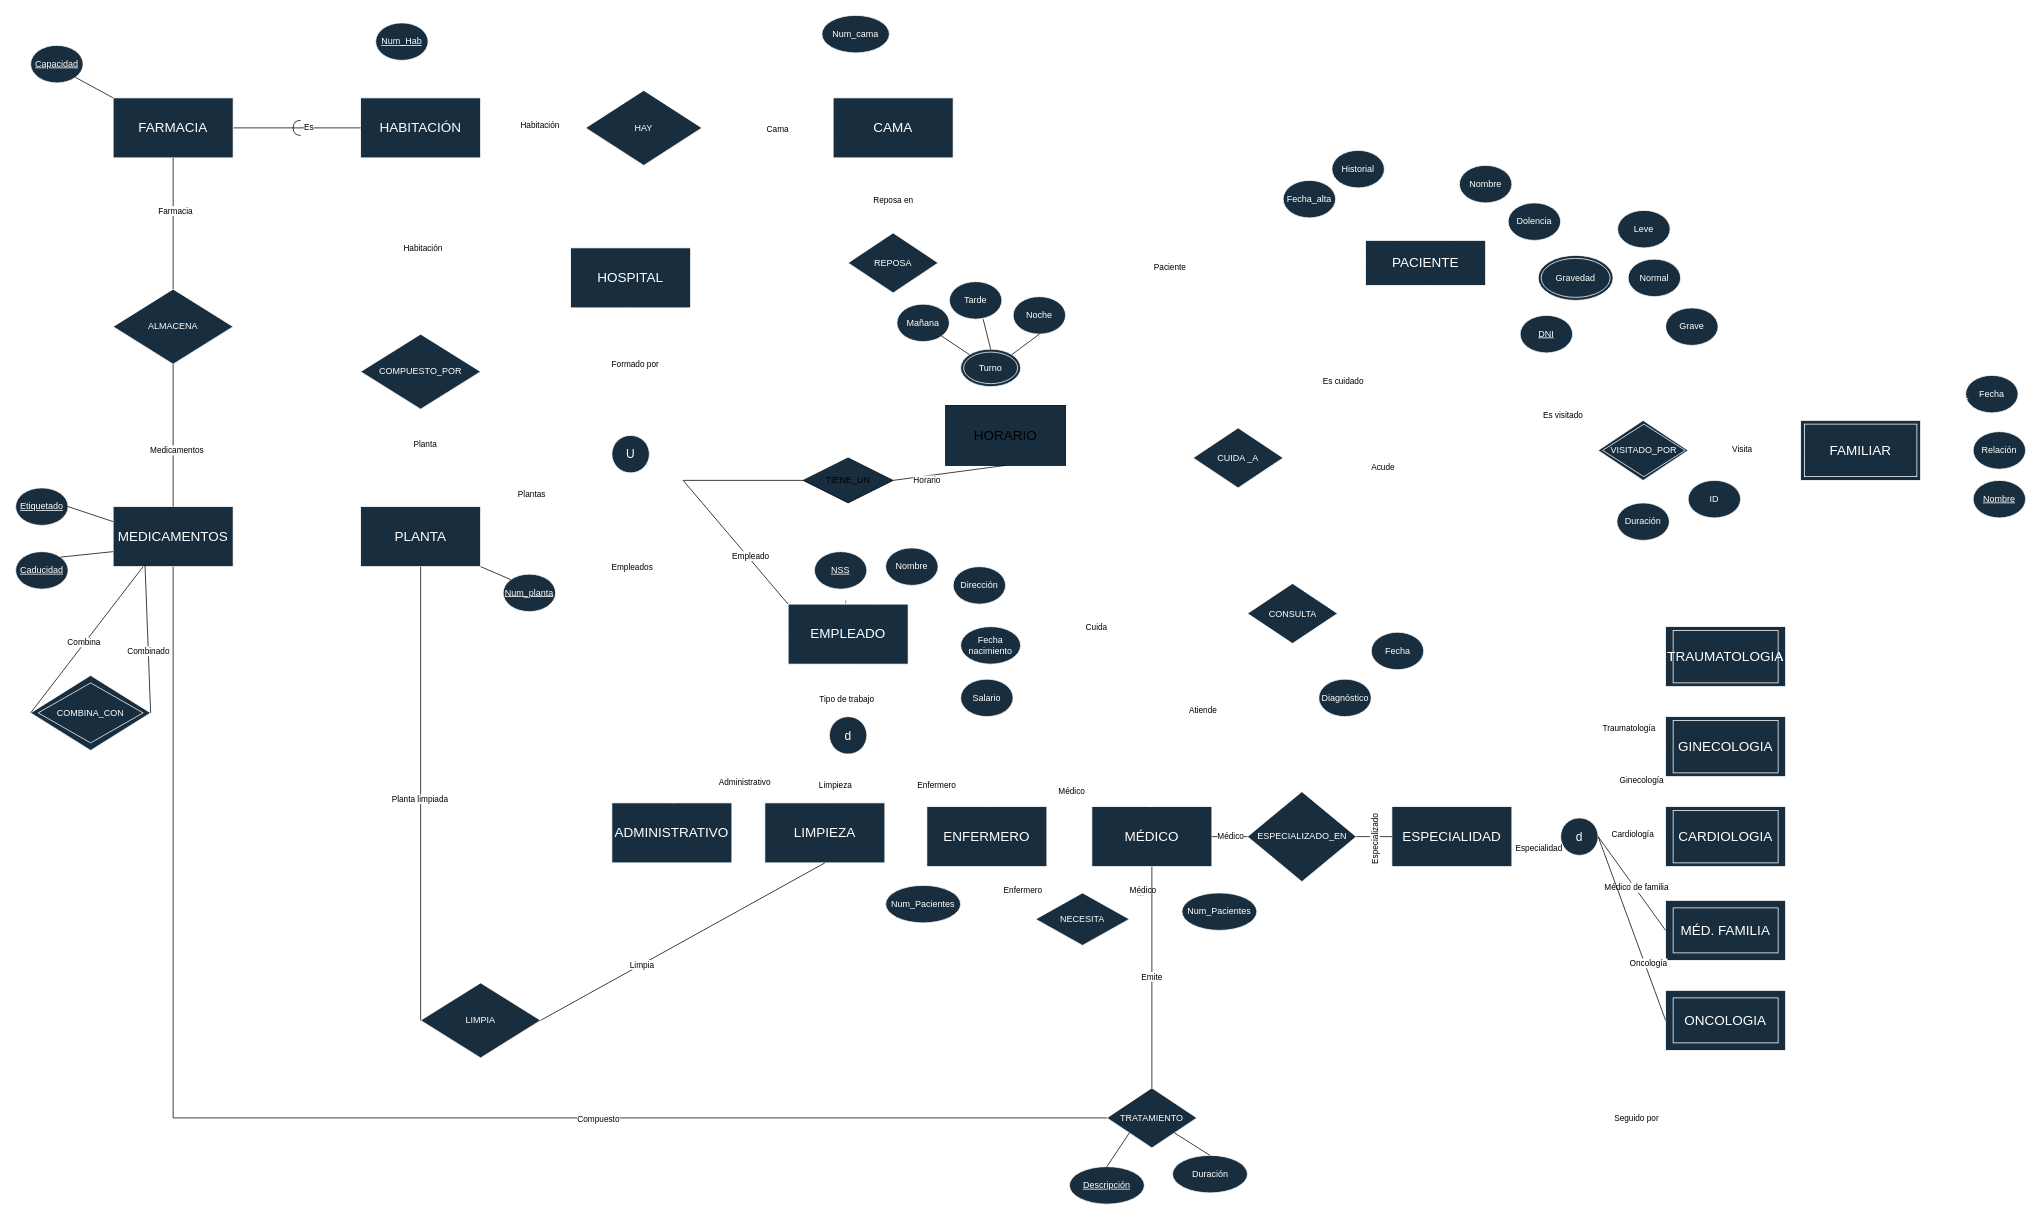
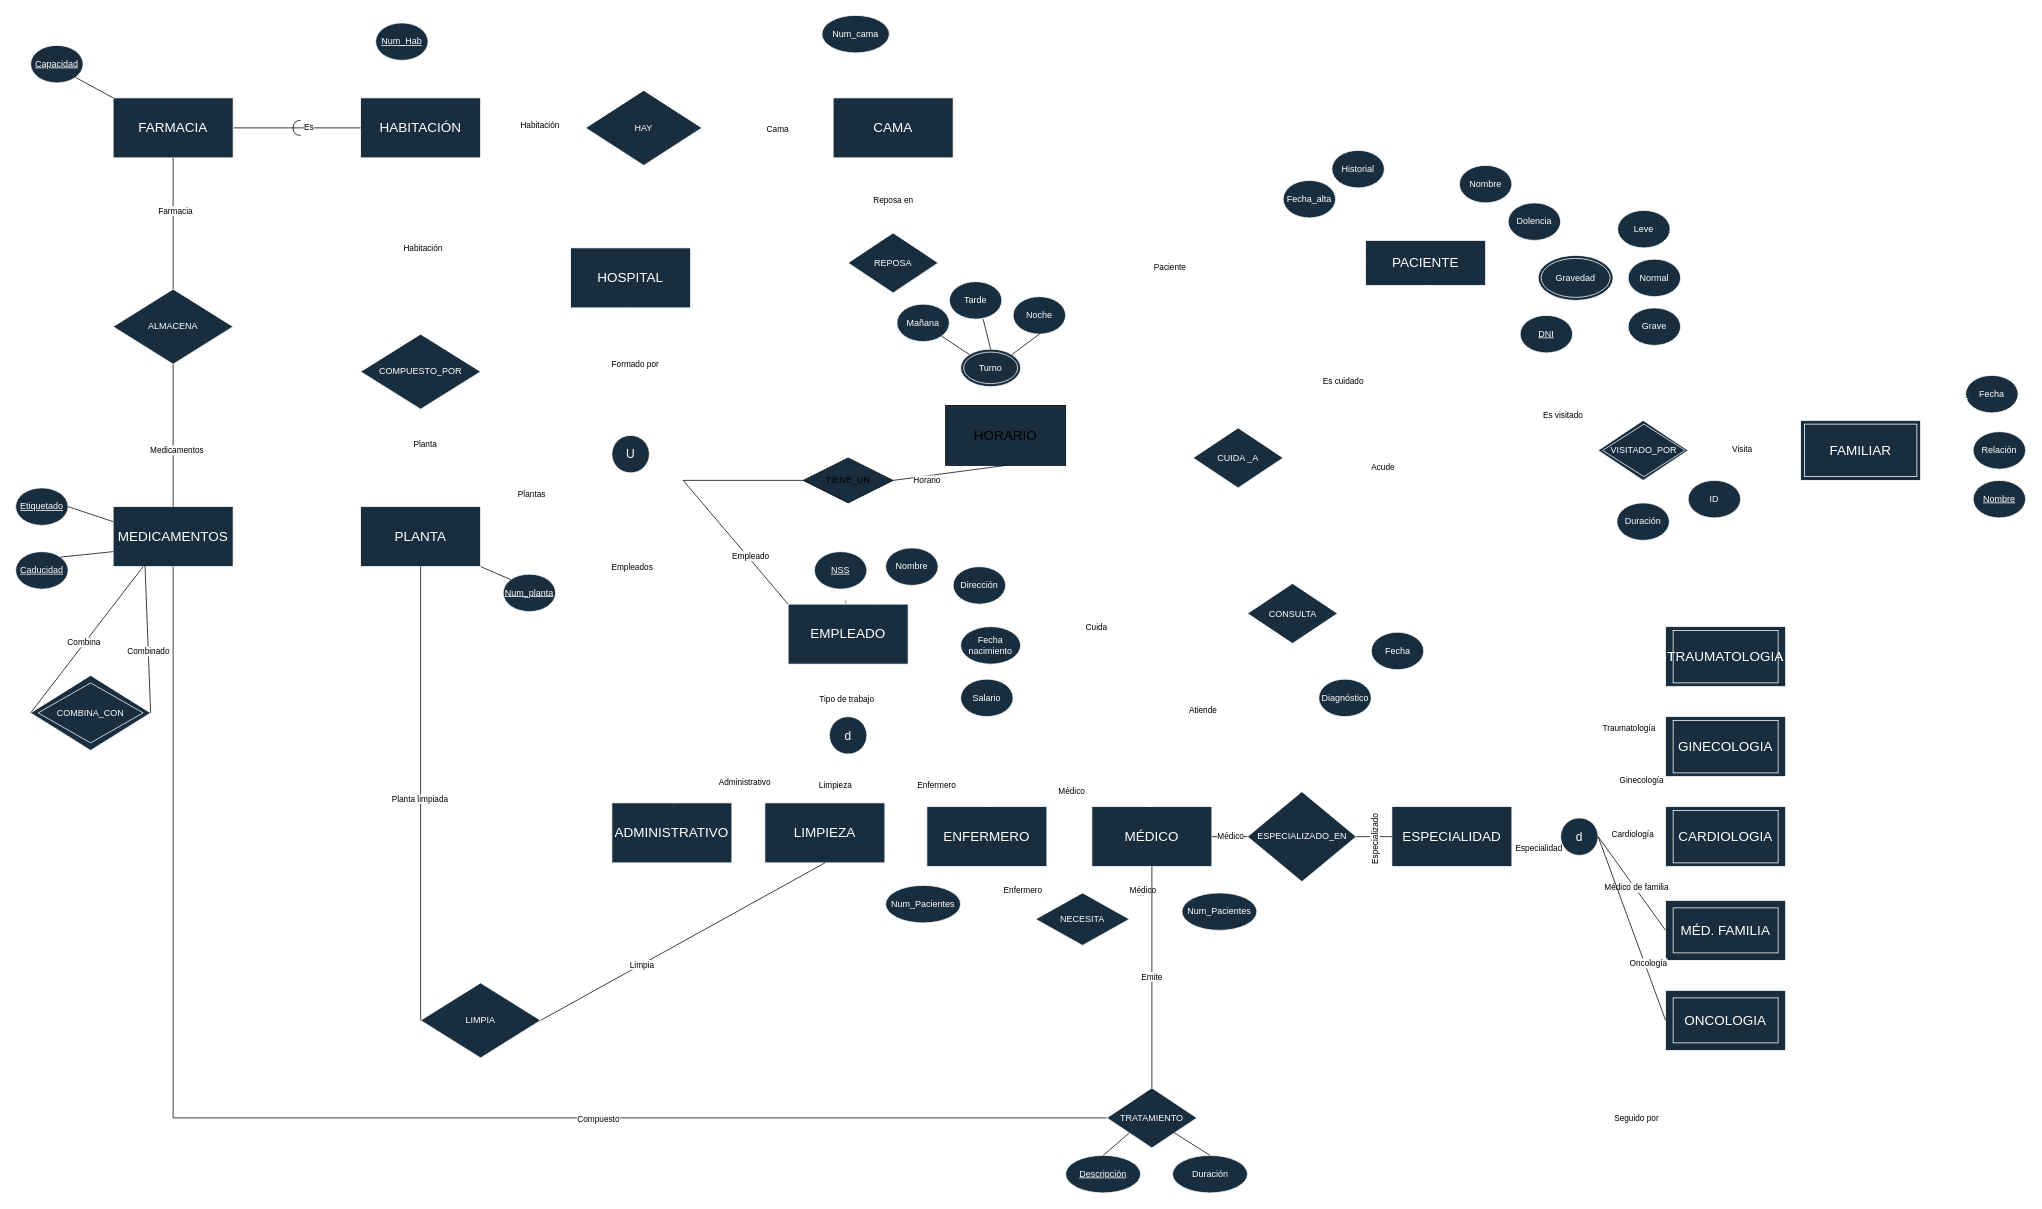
node "Grave": moved (1692, 327) -> (1654, 327)
node "Descripción": moved (1107, 1185) -> (1103, 1174)
